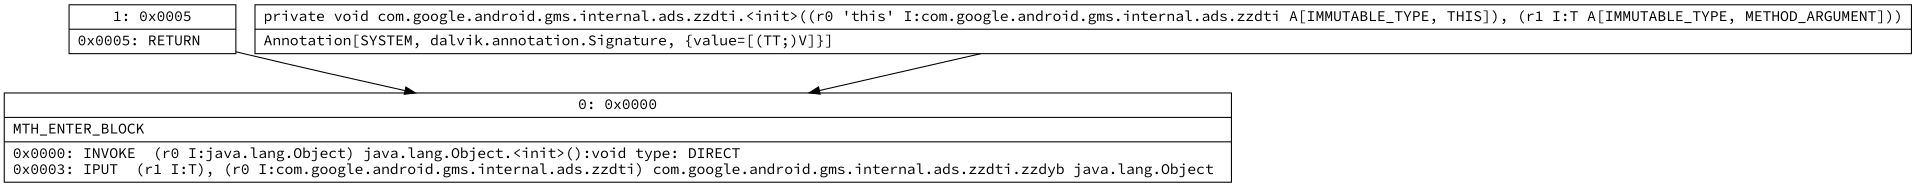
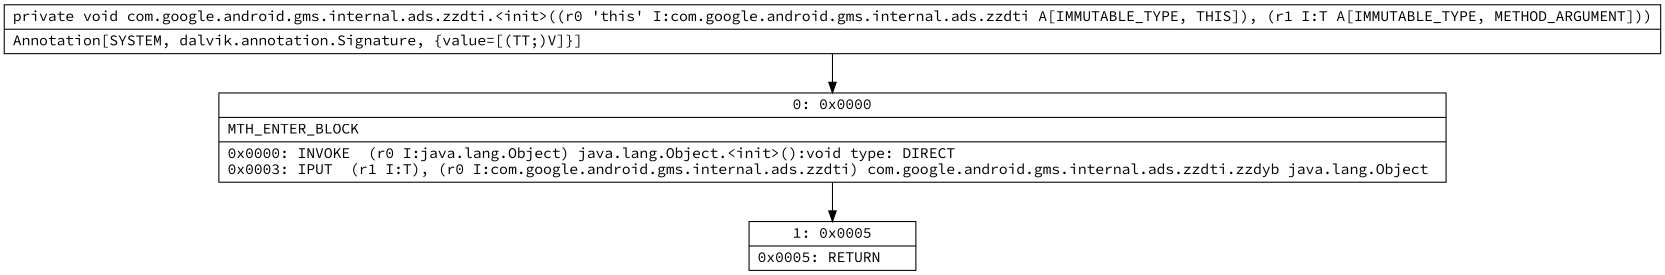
edge "1: 0x0005" -> "0: 0x0000": reversed
